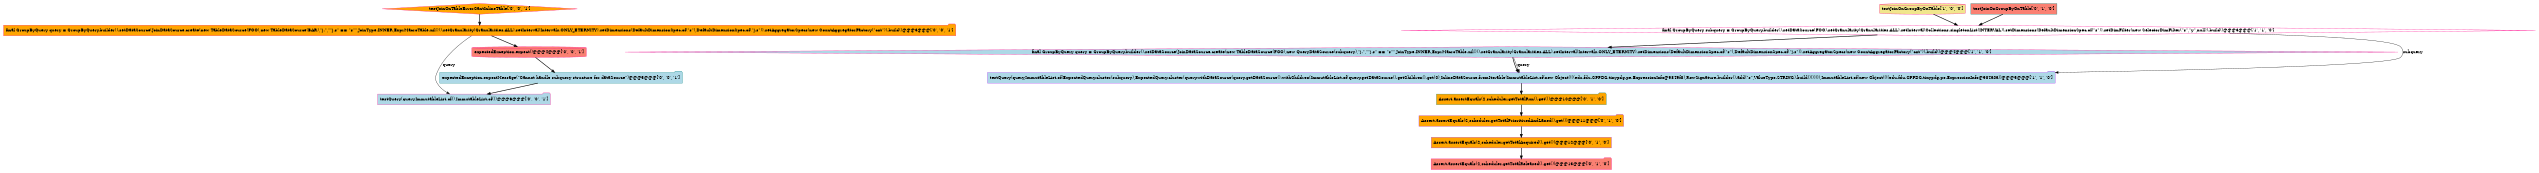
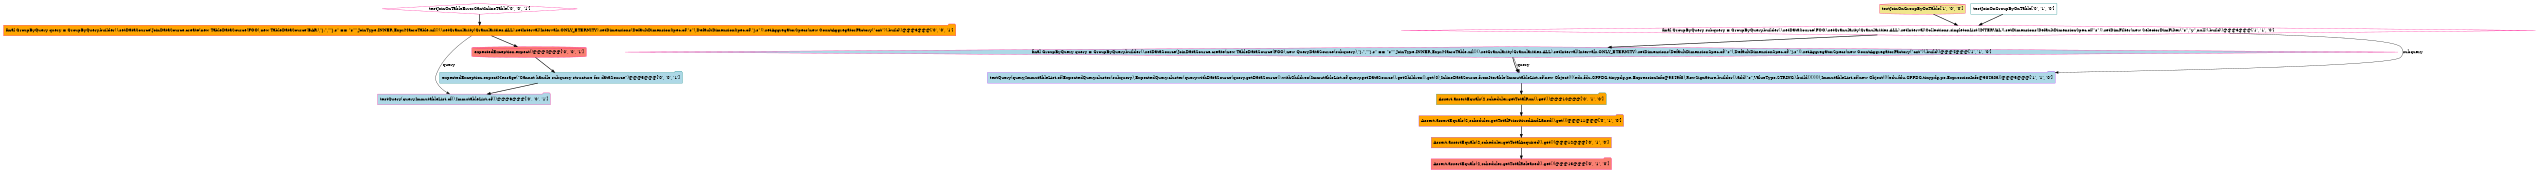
node "testJoinOnTableErrorCantInlineTable['0', '0', '1']": fillcolor orange -> white
node "testJoinOnGroupByOnTable['0', '1', '0']": fillcolor salmon -> white
